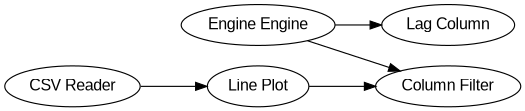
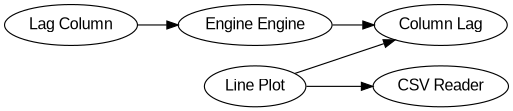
edge "Engine Engine" -> "Lag Column": reversed
edge "CSV Reader" -> "Line Plot": reversed
node "Column Filter": label "Column Filter" -> "Column Lag"
